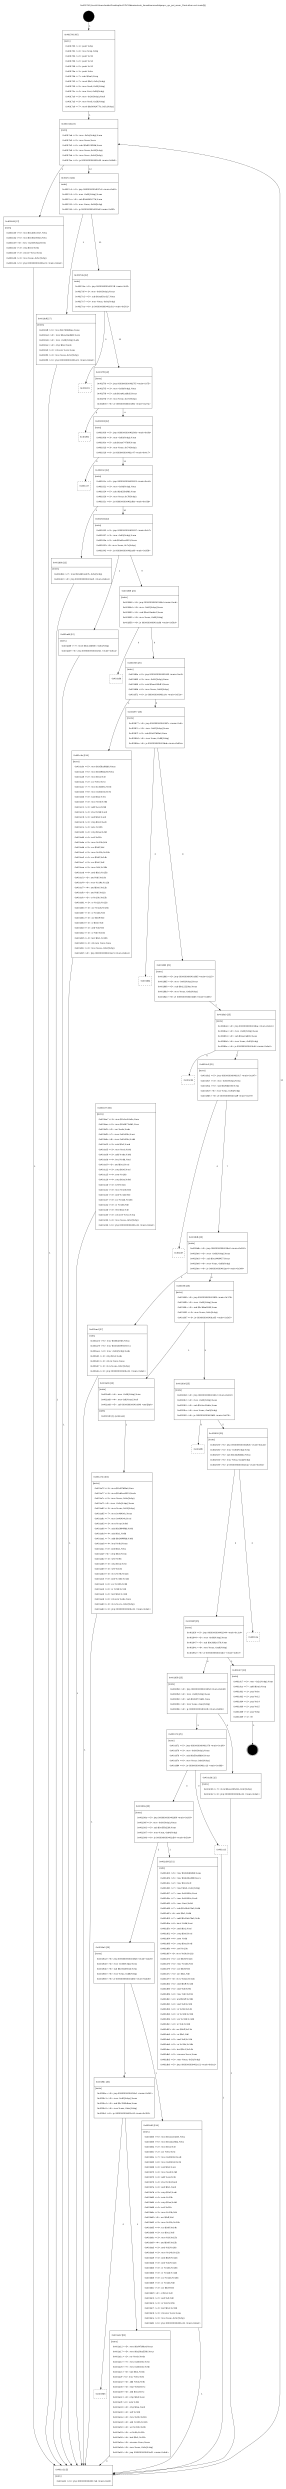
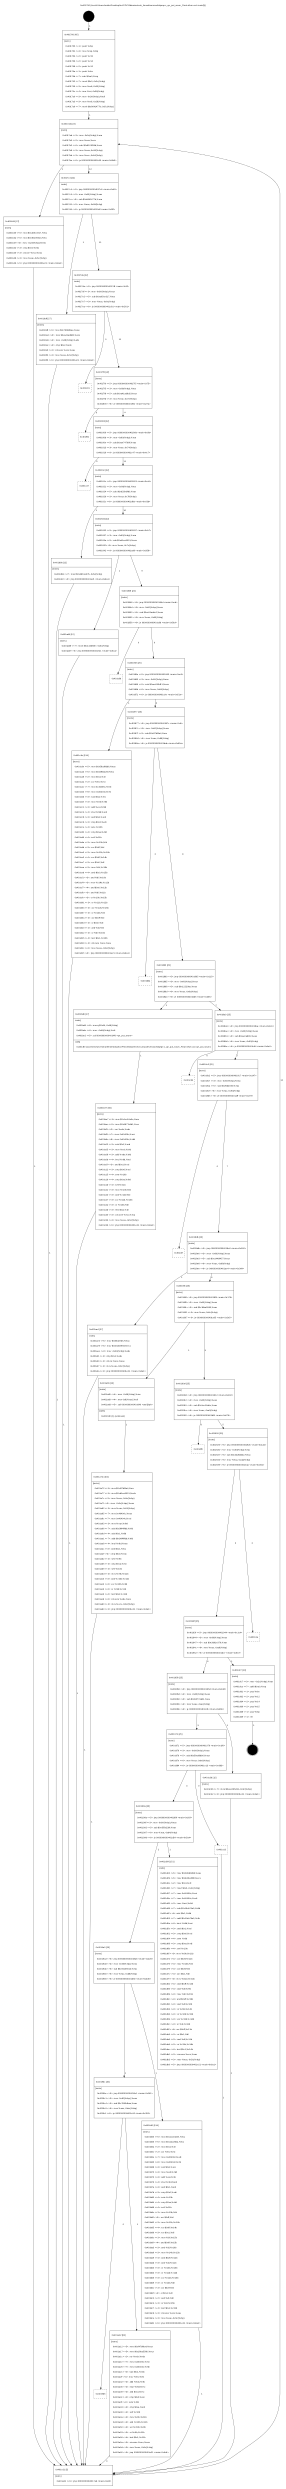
node "0x401bd6 [17]": added
